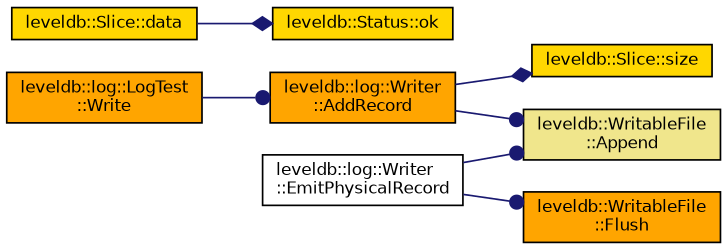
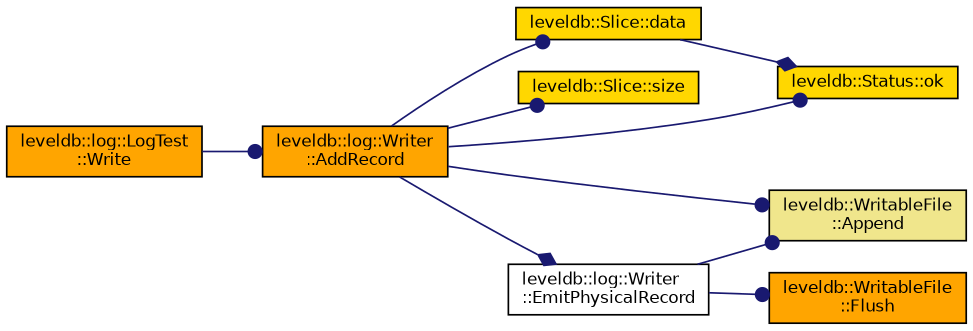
edge "leveldb::log::Writer ::AddRecord" -> "leveldb::Slice::size": arrowhead diamond -> dot
edge "leveldb::log::Writer ::AddRecord" -> "leveldb::Slice::data": added
edge "leveldb::log::Writer ::AddRecord" -> "leveldb::Status::ok": added
edge "leveldb::log::Writer ::AddRecord" -> "leveldb::log::Writer ::EmitPhysicalRecord": added
